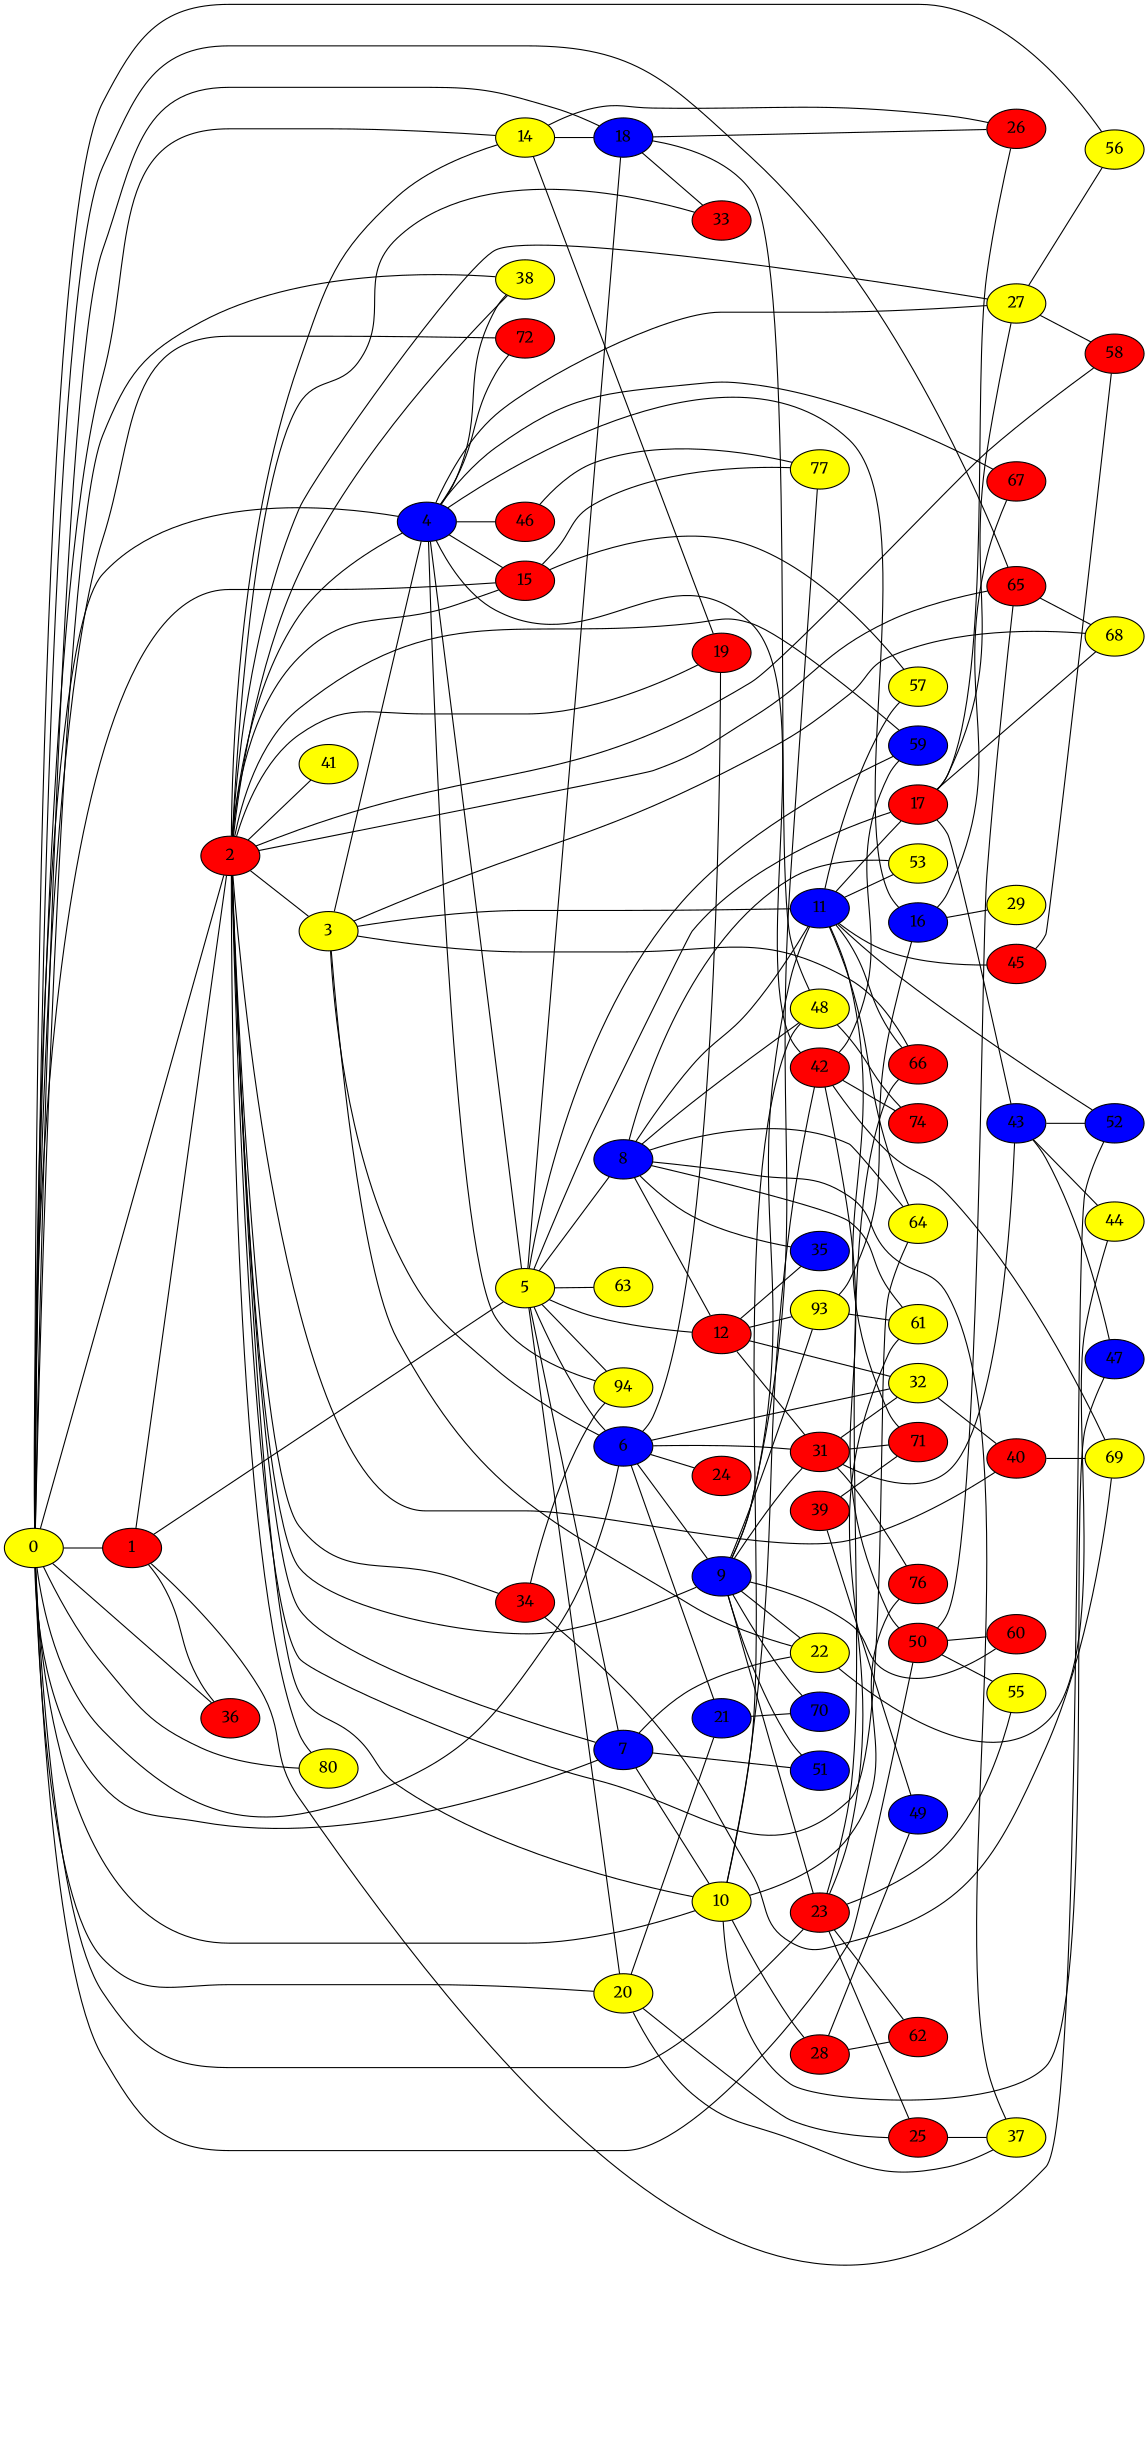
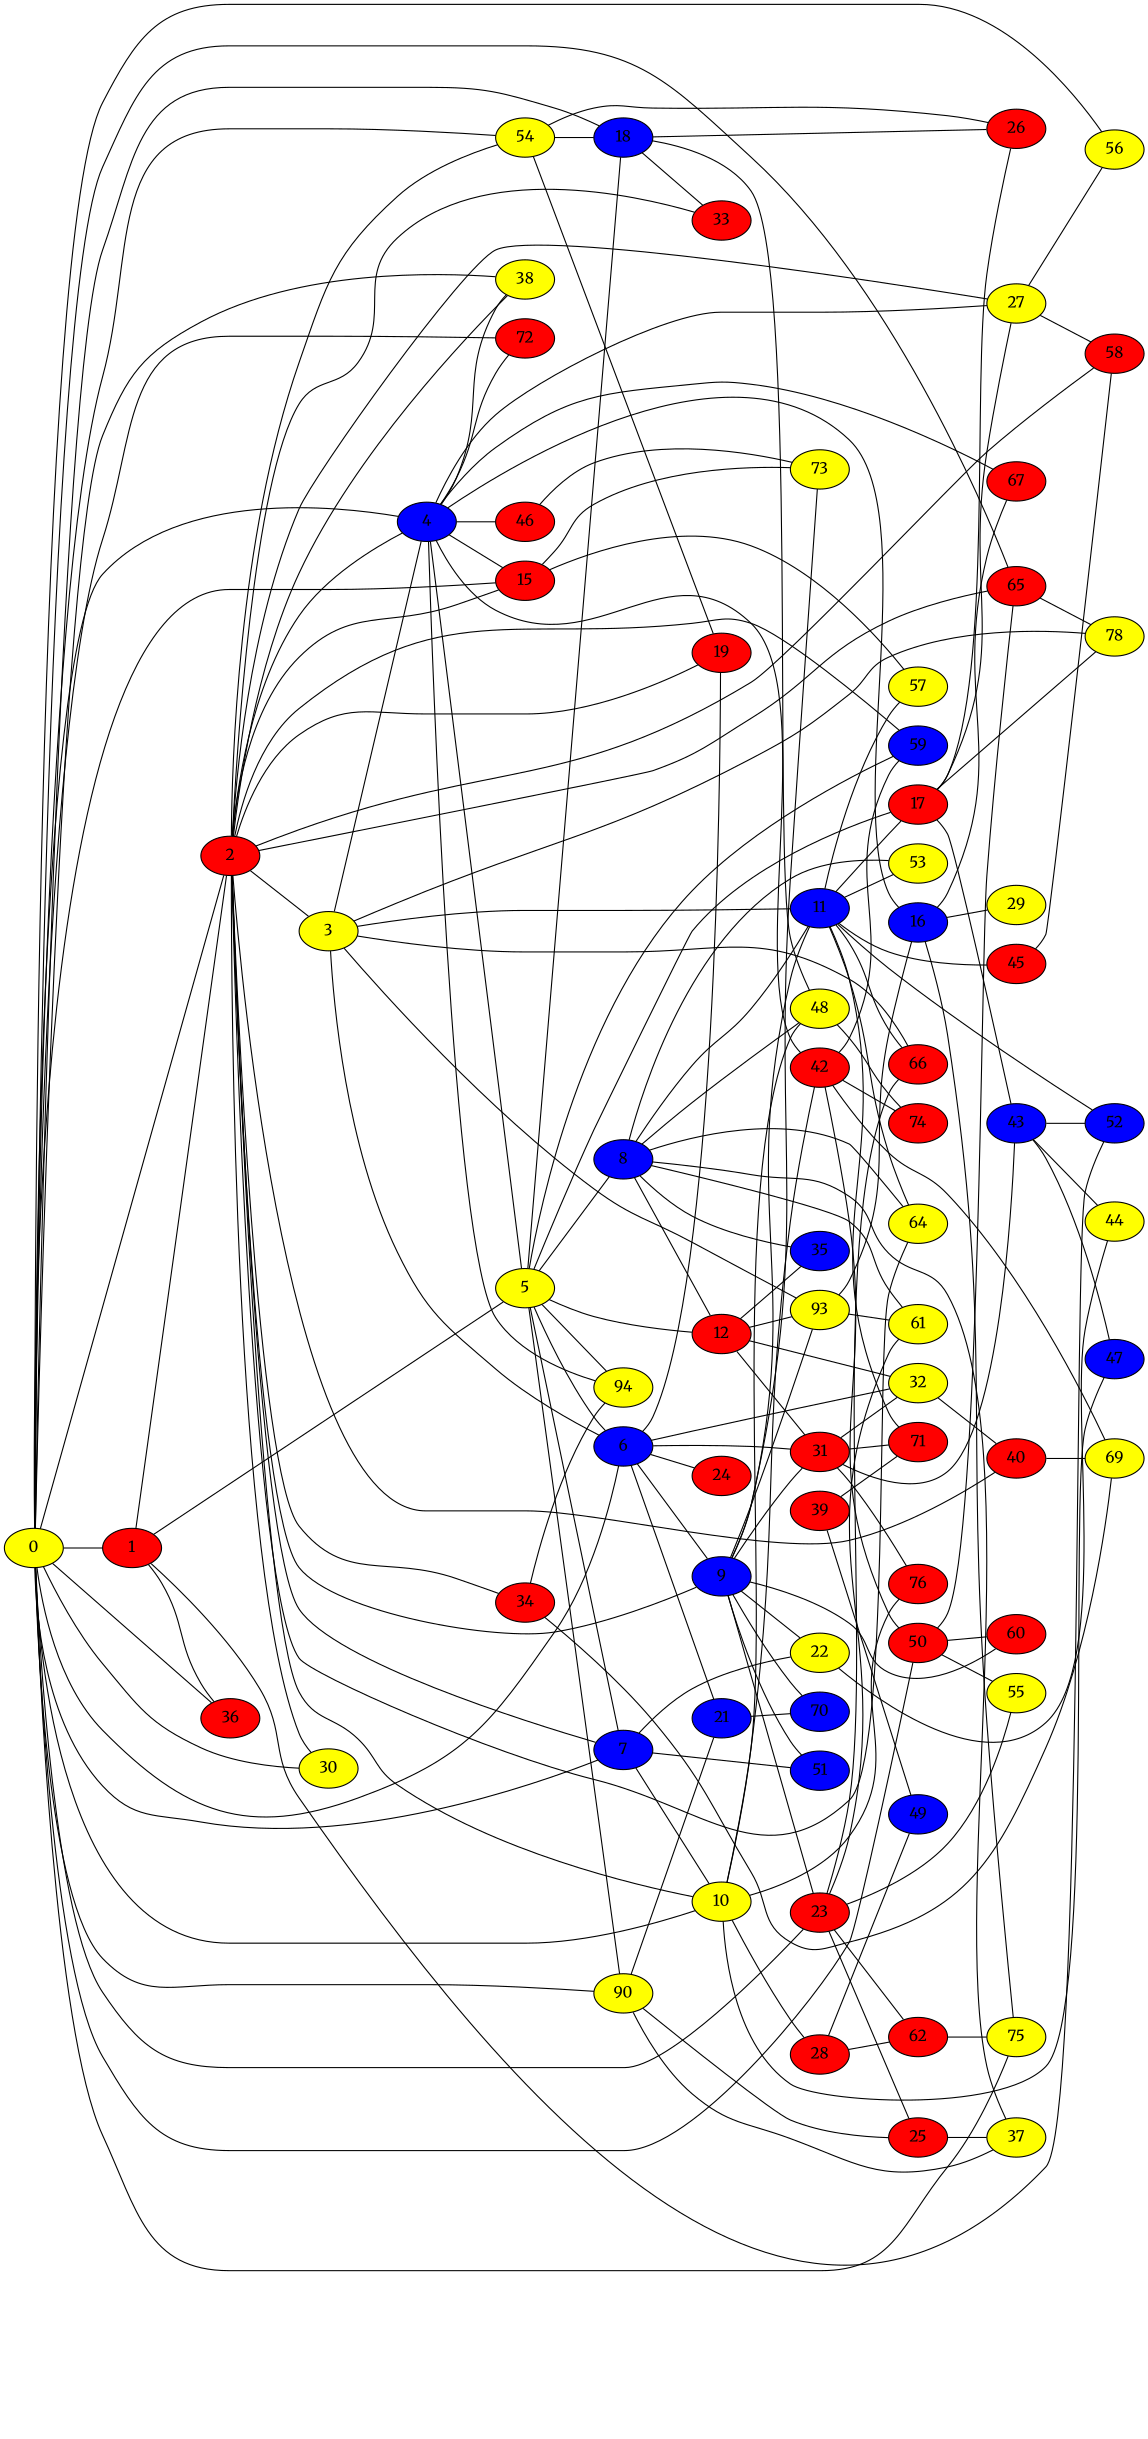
node "14": label "14" -> "54"
node "77": label "77" -> "73"
node "68": label "68" -> "78"
node "41": removed
node "63": removed
edge "3" -- "22": now "3" -- "93"
node "80": label "80" -> "30"
node "20": label "20" -> "90"
node "75": added
